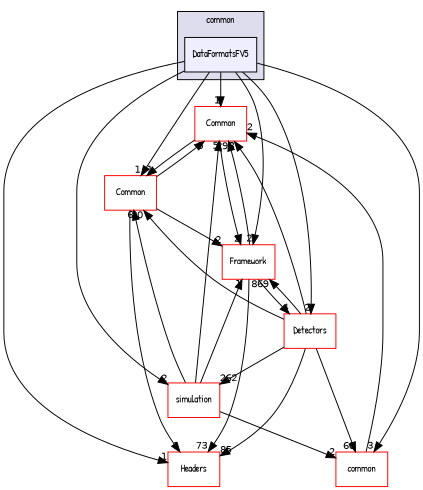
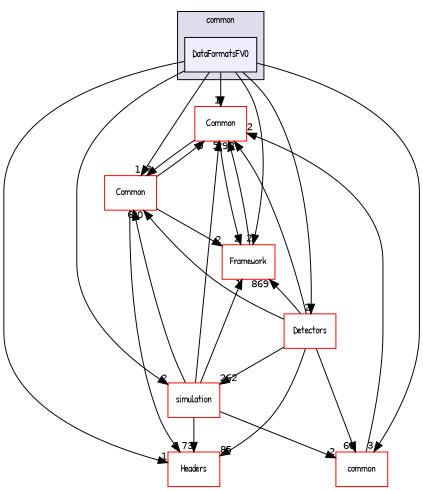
node "DataFormatsFV5": label "DataFormatsFV5" -> "DataFormatsFV0"
edge "Framework" -> "Detectors": removed
edge "Framework" -> "Headers": now "simulation" -> "Headers"
